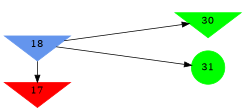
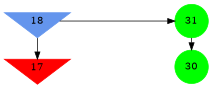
node "30": shape invtriangle -> circle
edge "18" -> "30": now "31" -> "30"
